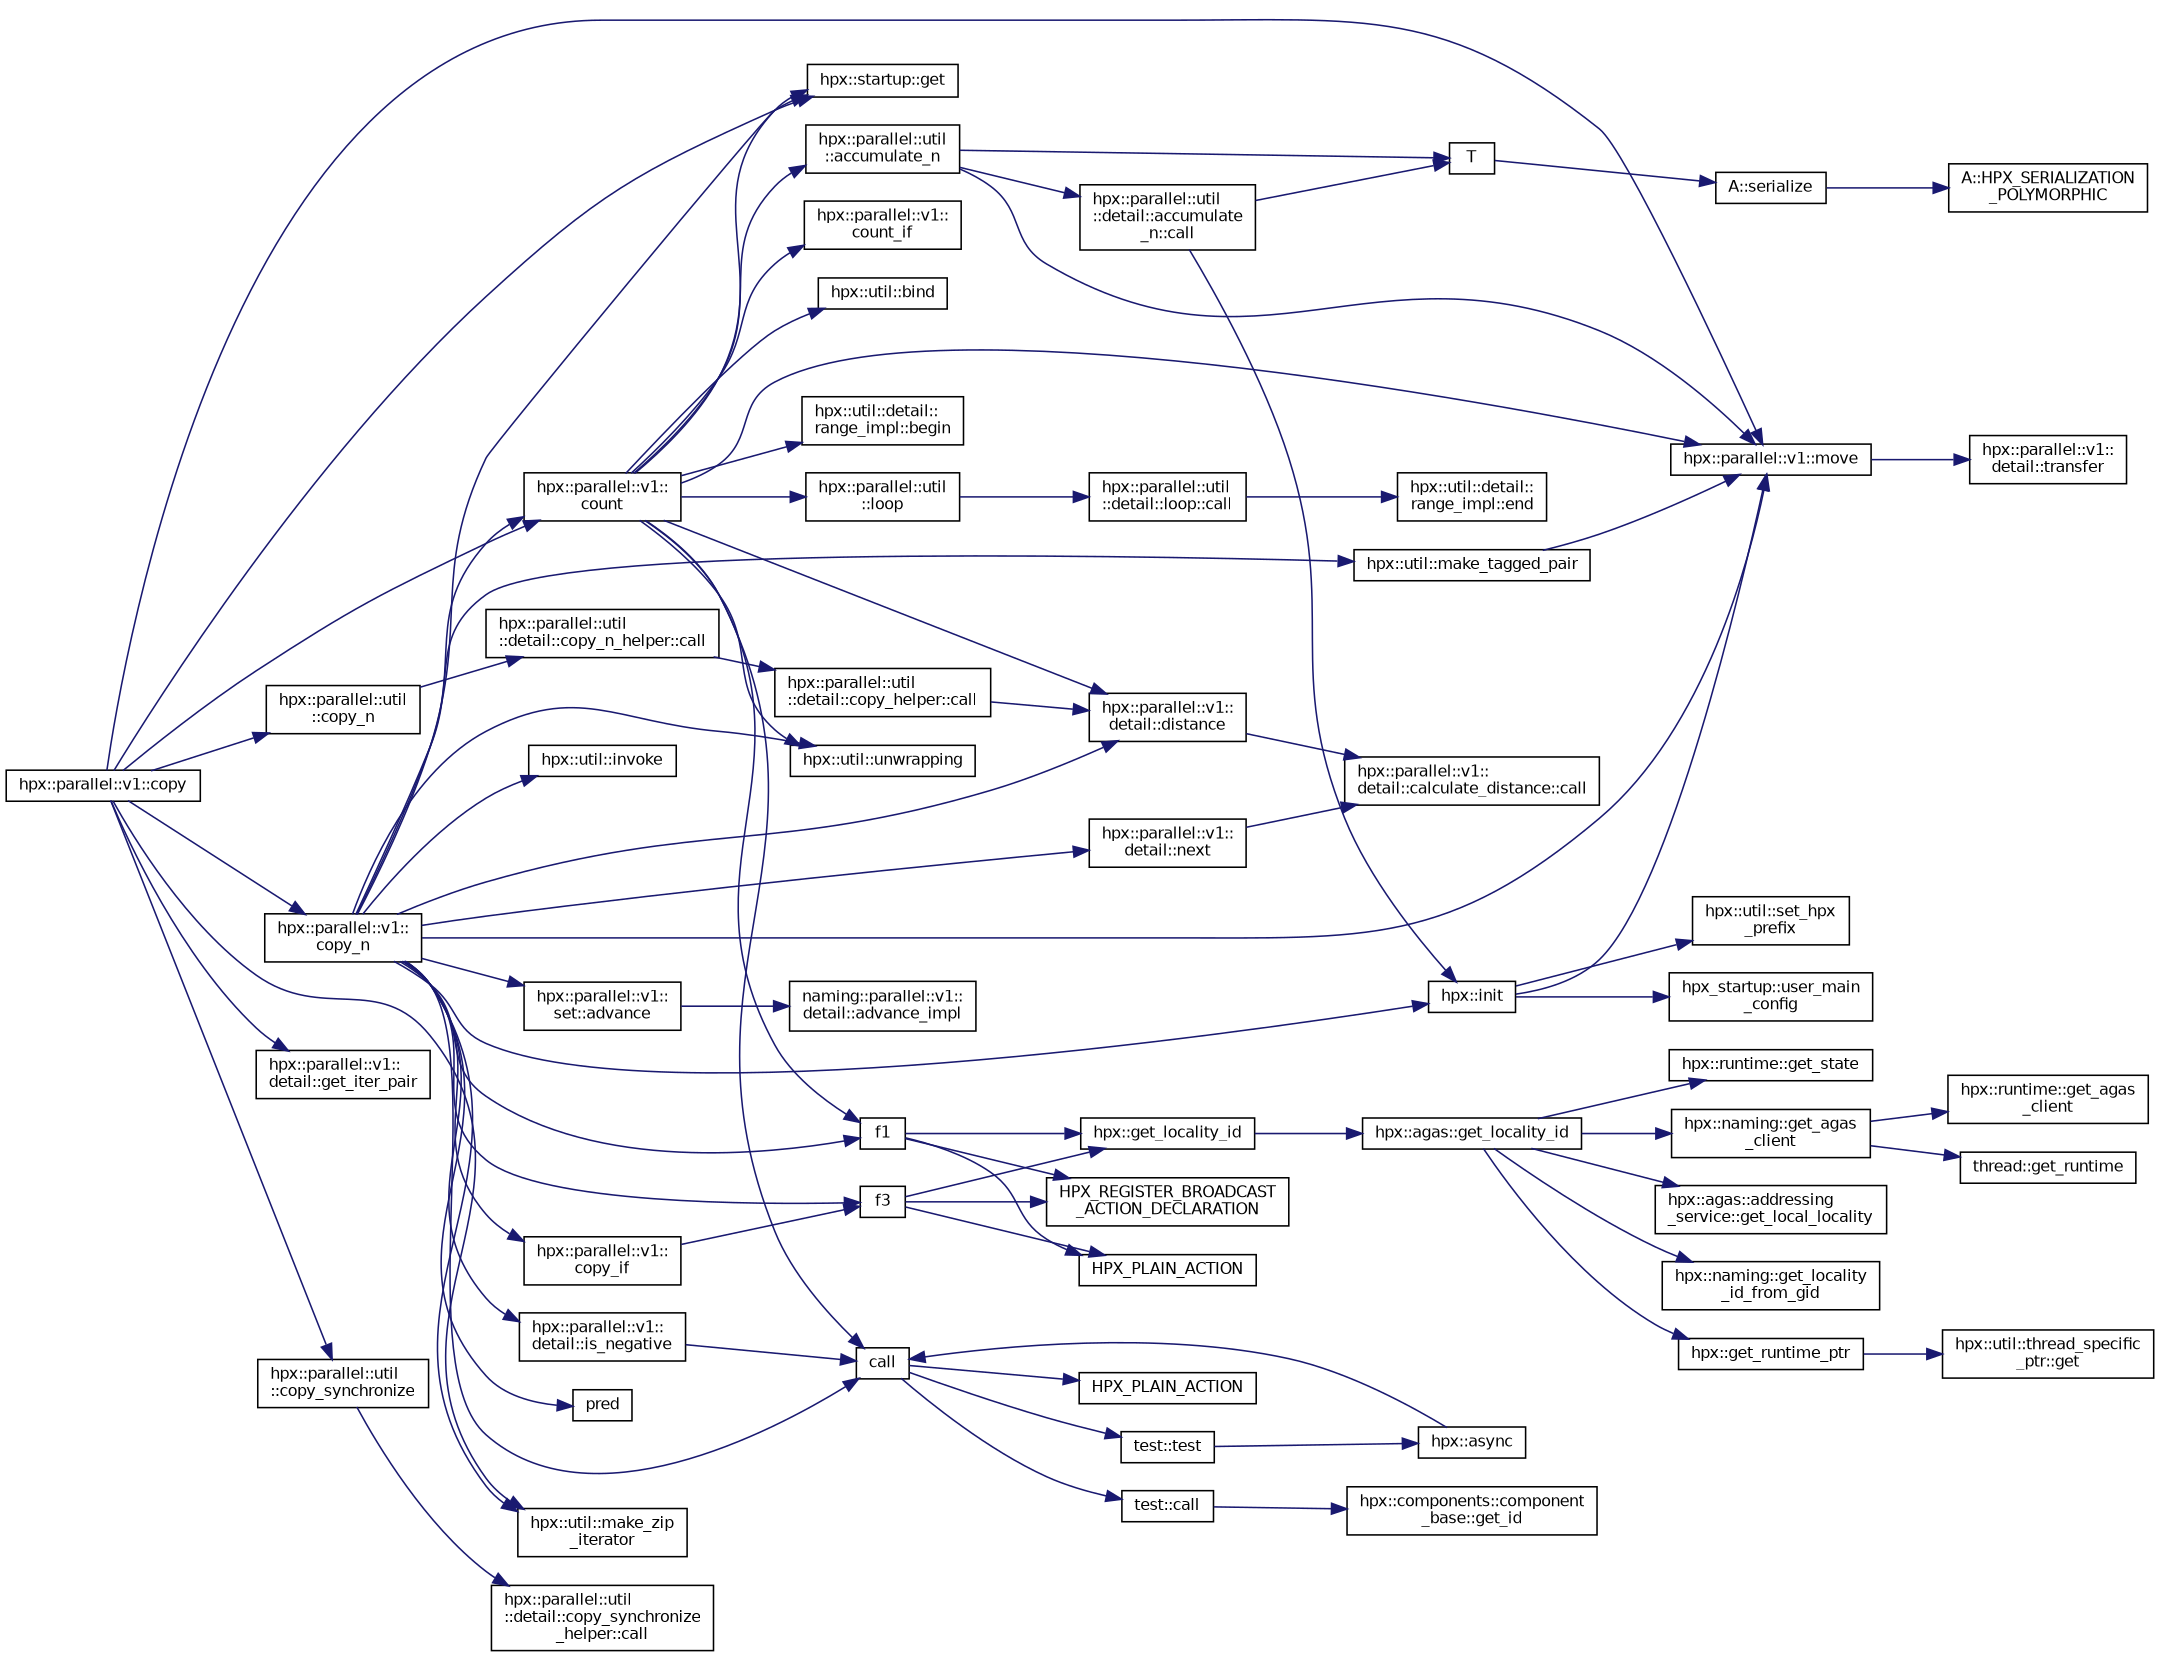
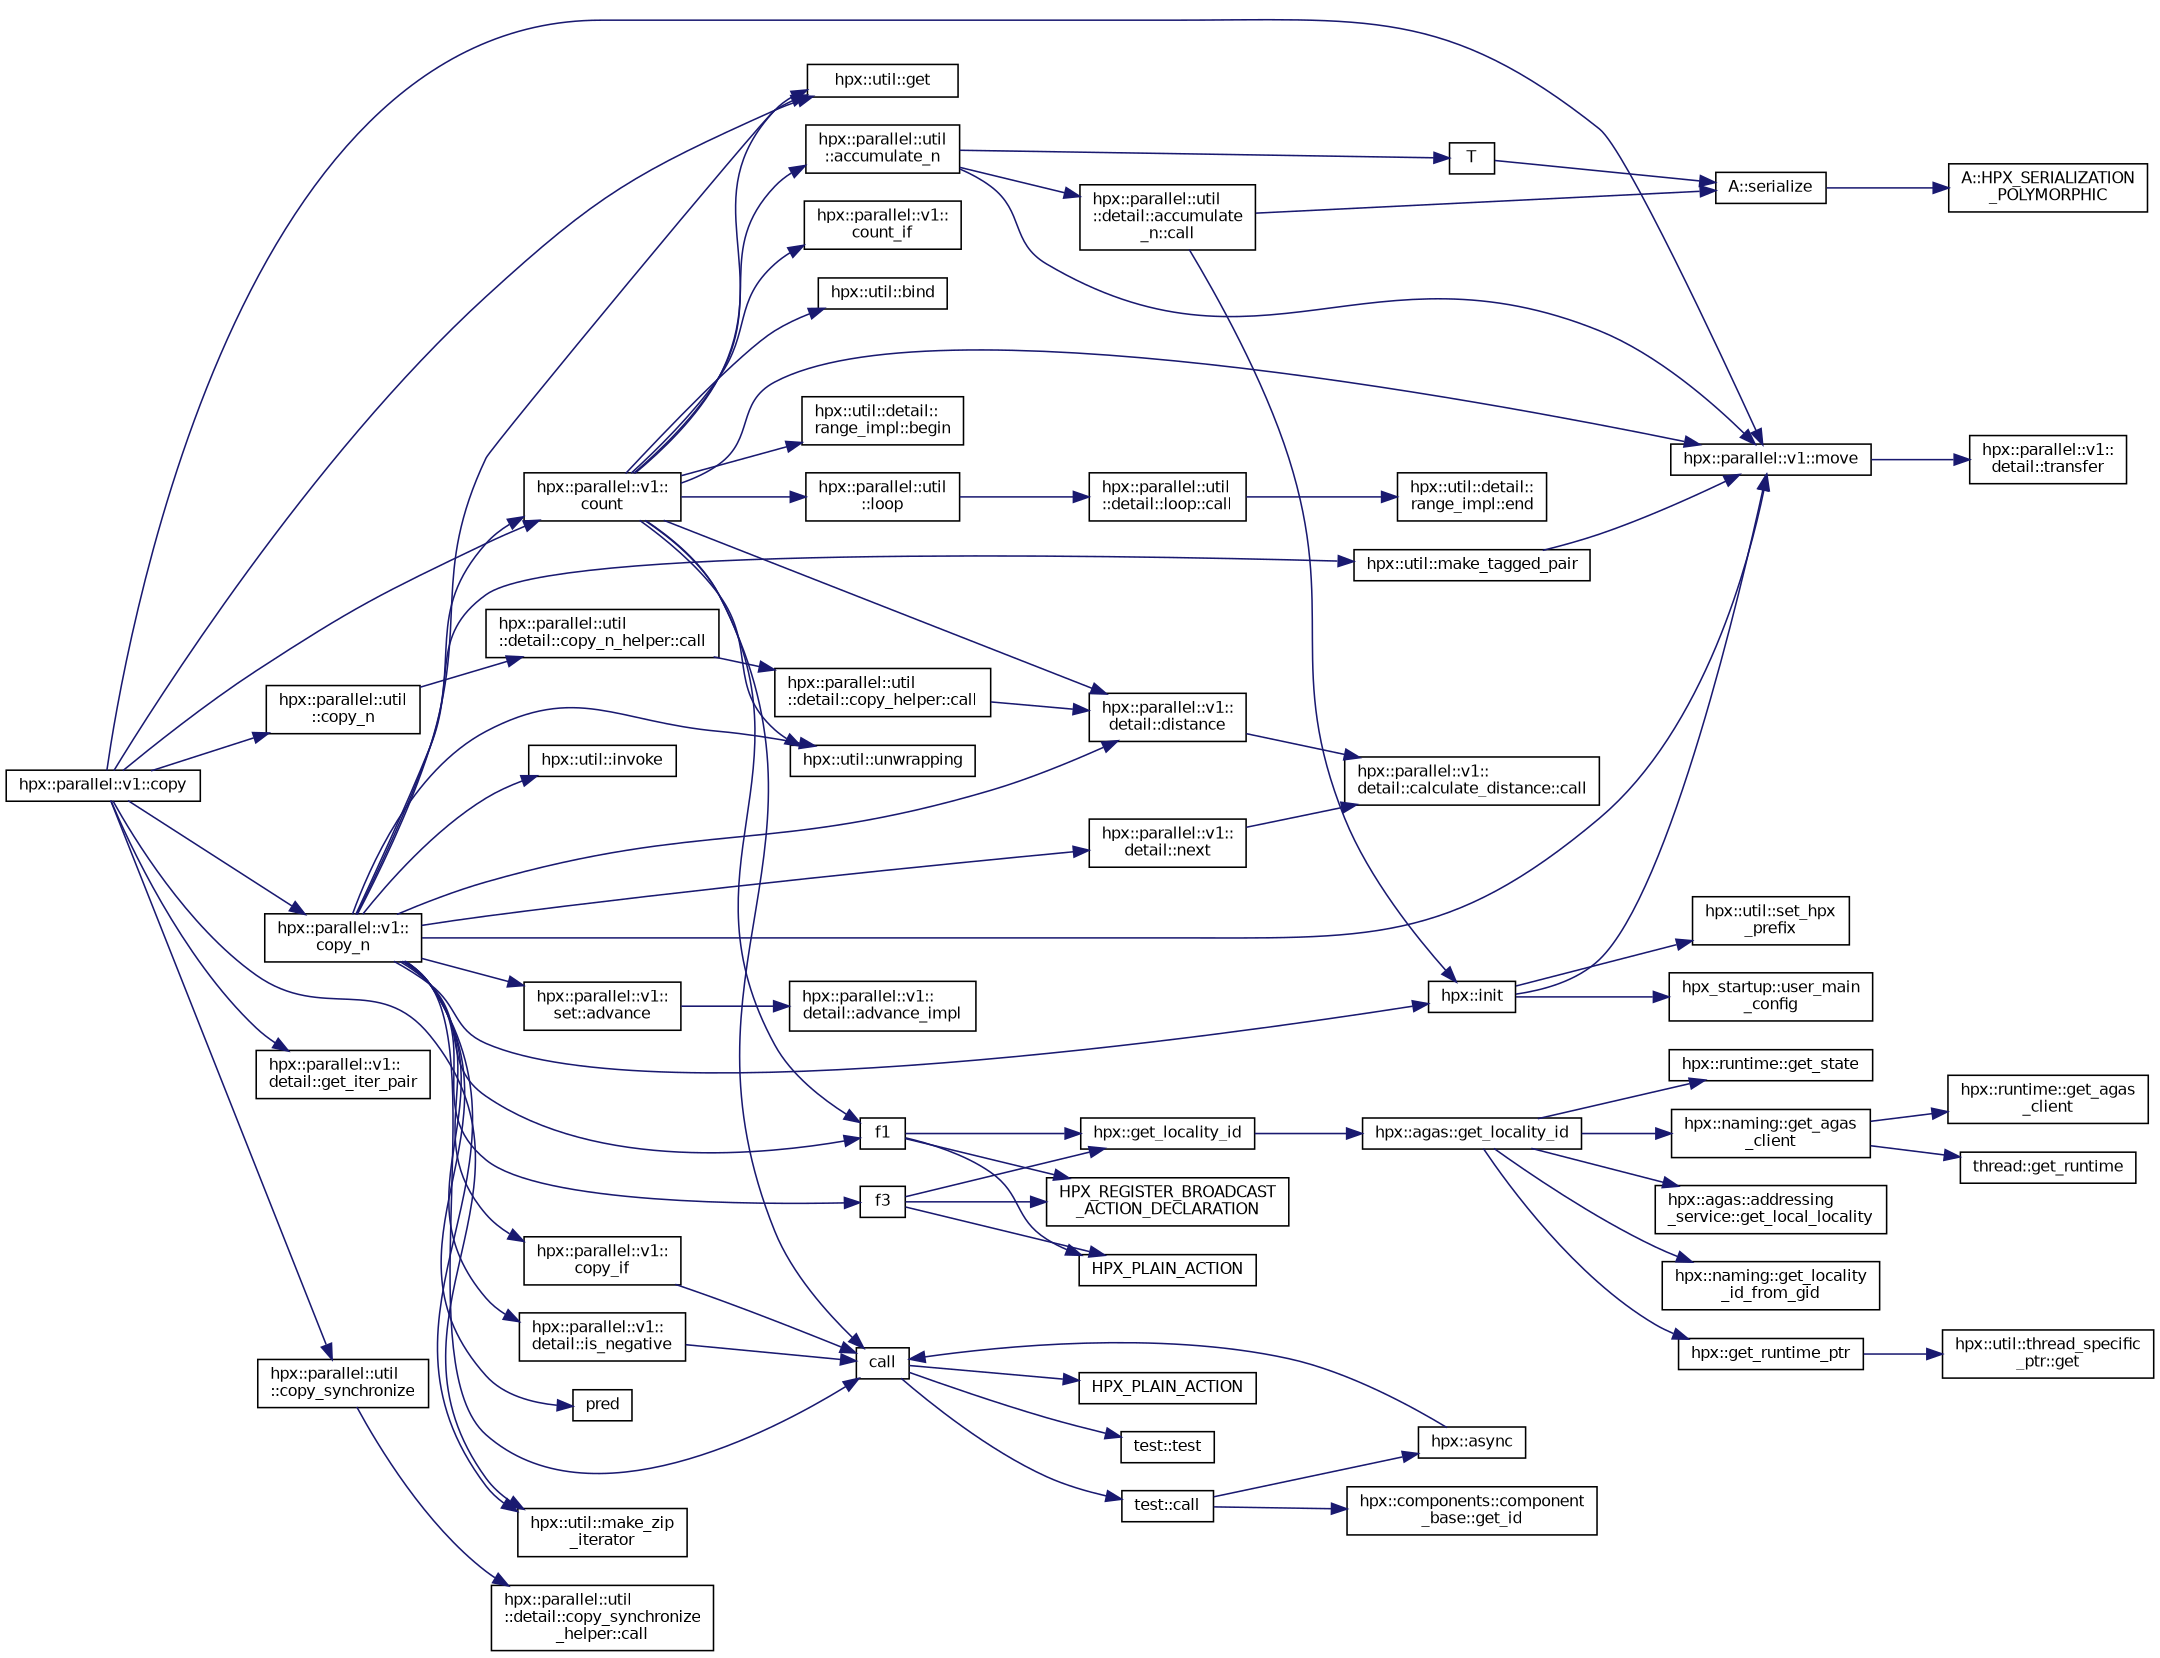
node "hpx::startup::get": label "hpx::startup::get" -> "hpx::util::get"
edge "hpx::parallel::util ::detail::accumulate _n::call" -> "T": now "hpx::parallel::util ::detail::accumulate _n::call" -> "A::serialize"
node "naming::parallel::v1:: detail::advance_impl": label "naming::parallel::v1:: detail::advance_impl" -> "hpx::parallel::v1:: detail::advance_impl"
edge "hpx::parallel::v1:: copy_if" -> "f3": now "hpx::parallel::v1:: copy_if" -> "call"
edge "test::test" -> "hpx::async": now "test::call" -> "hpx::async"
